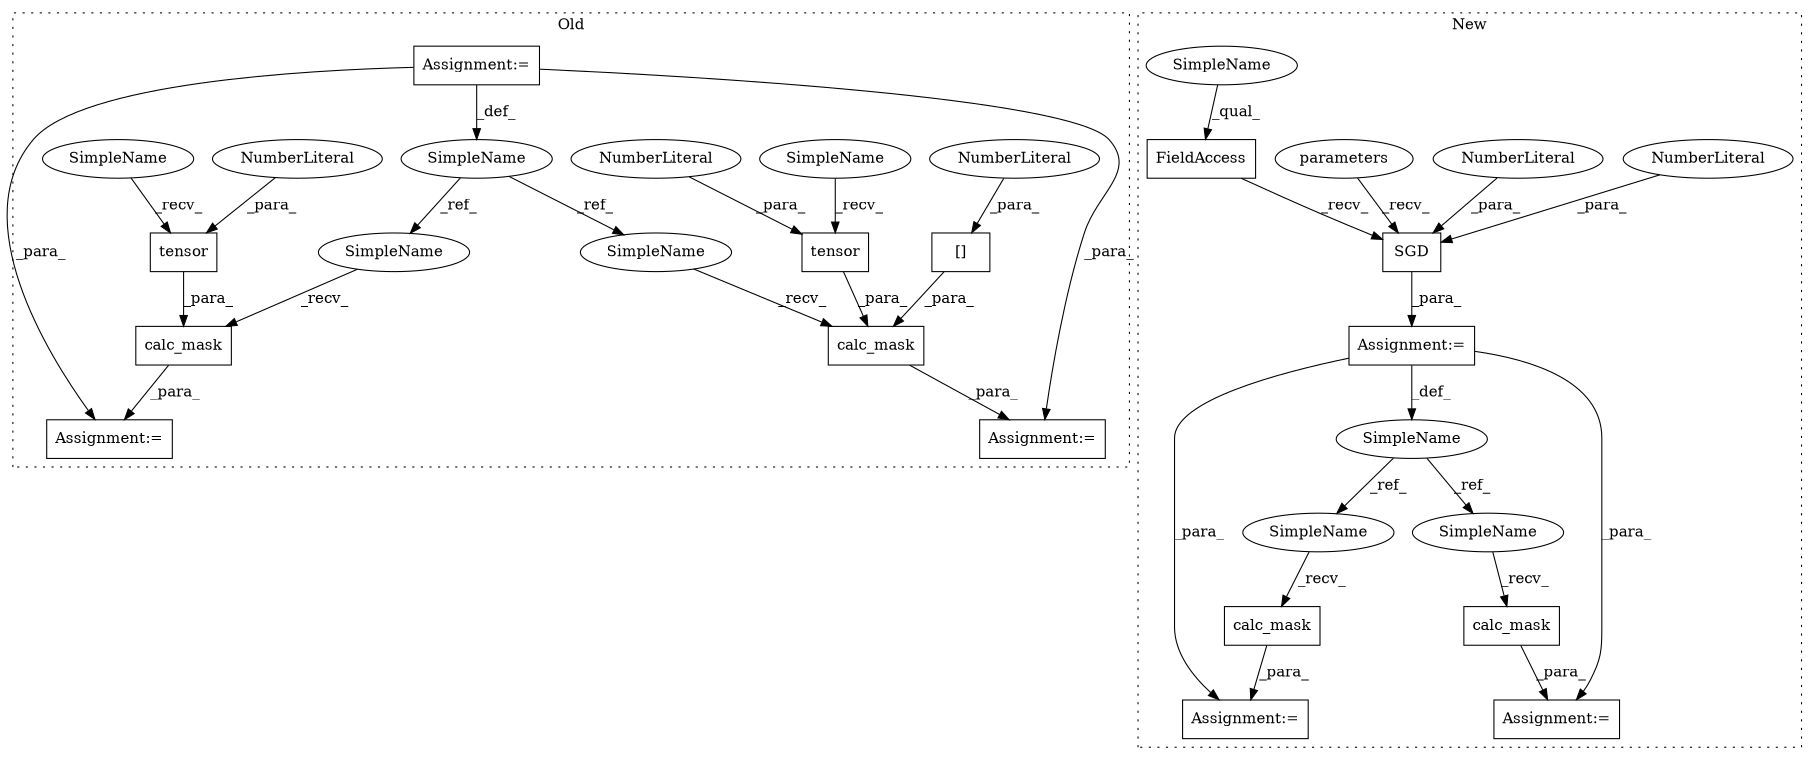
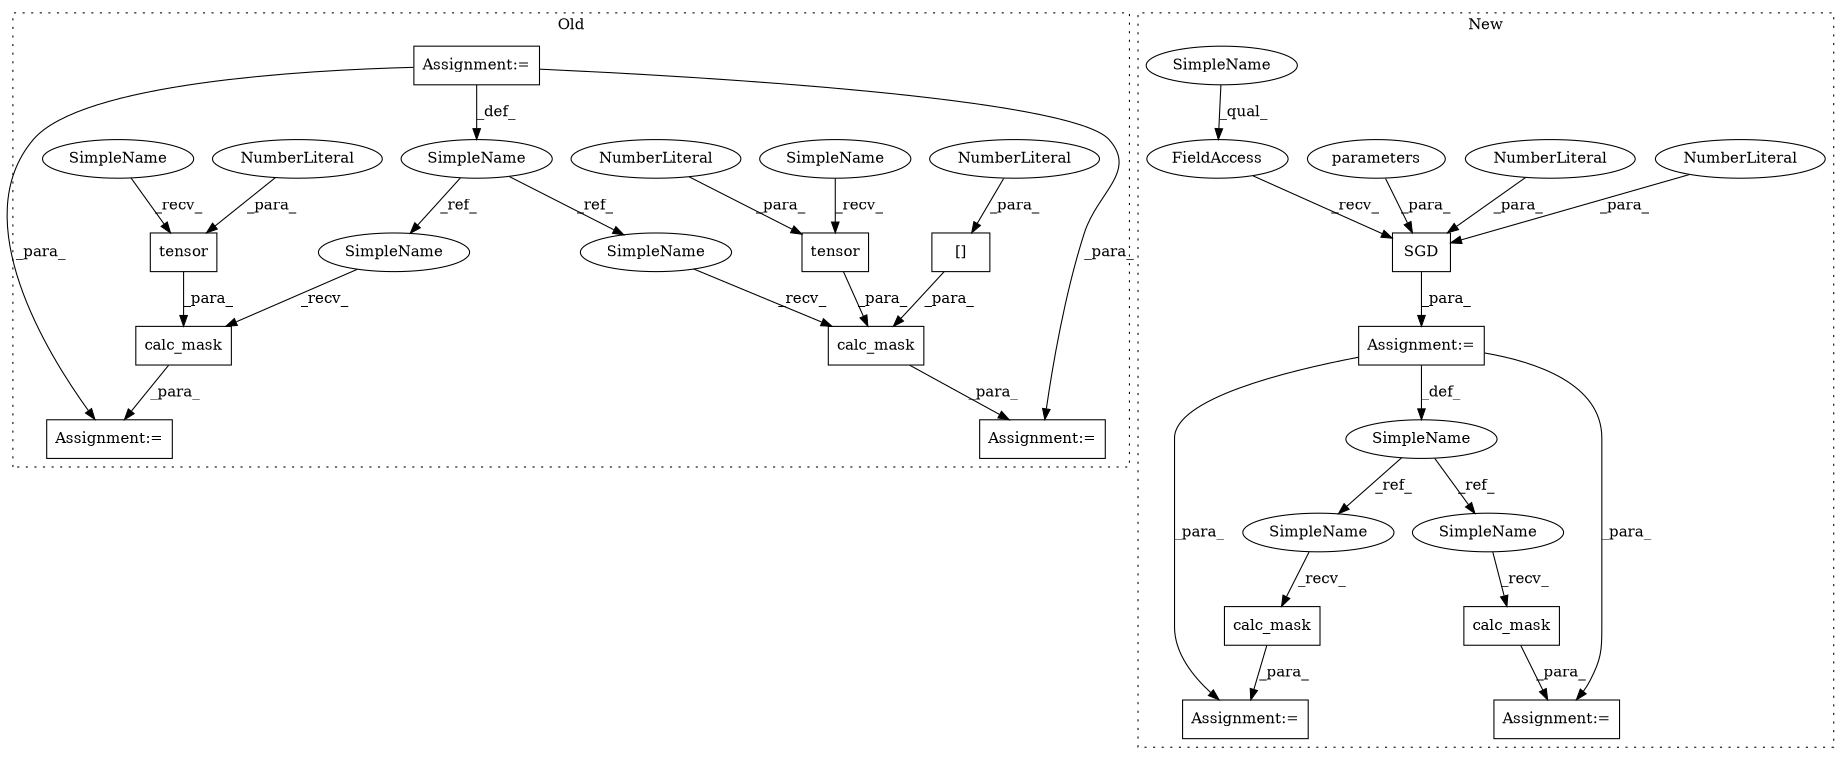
node "FieldAccess": shape box -> ellipse
edge "parameters" -> "SGD": label "_recv_" -> "_para_"
